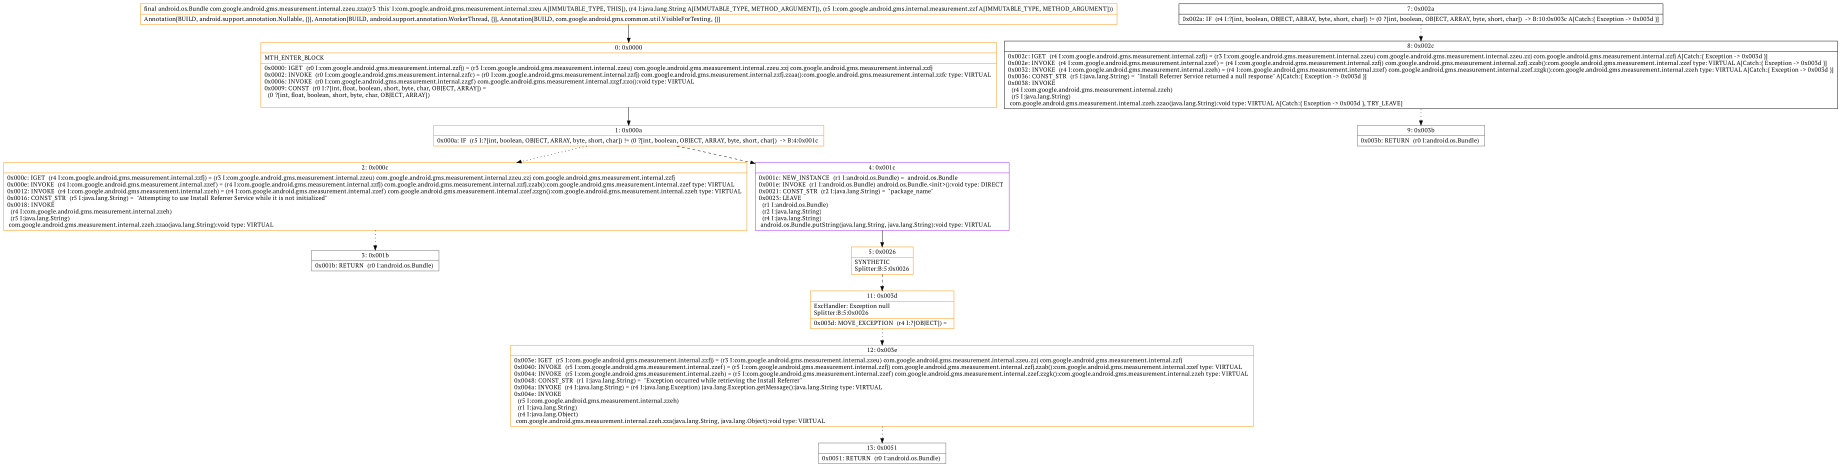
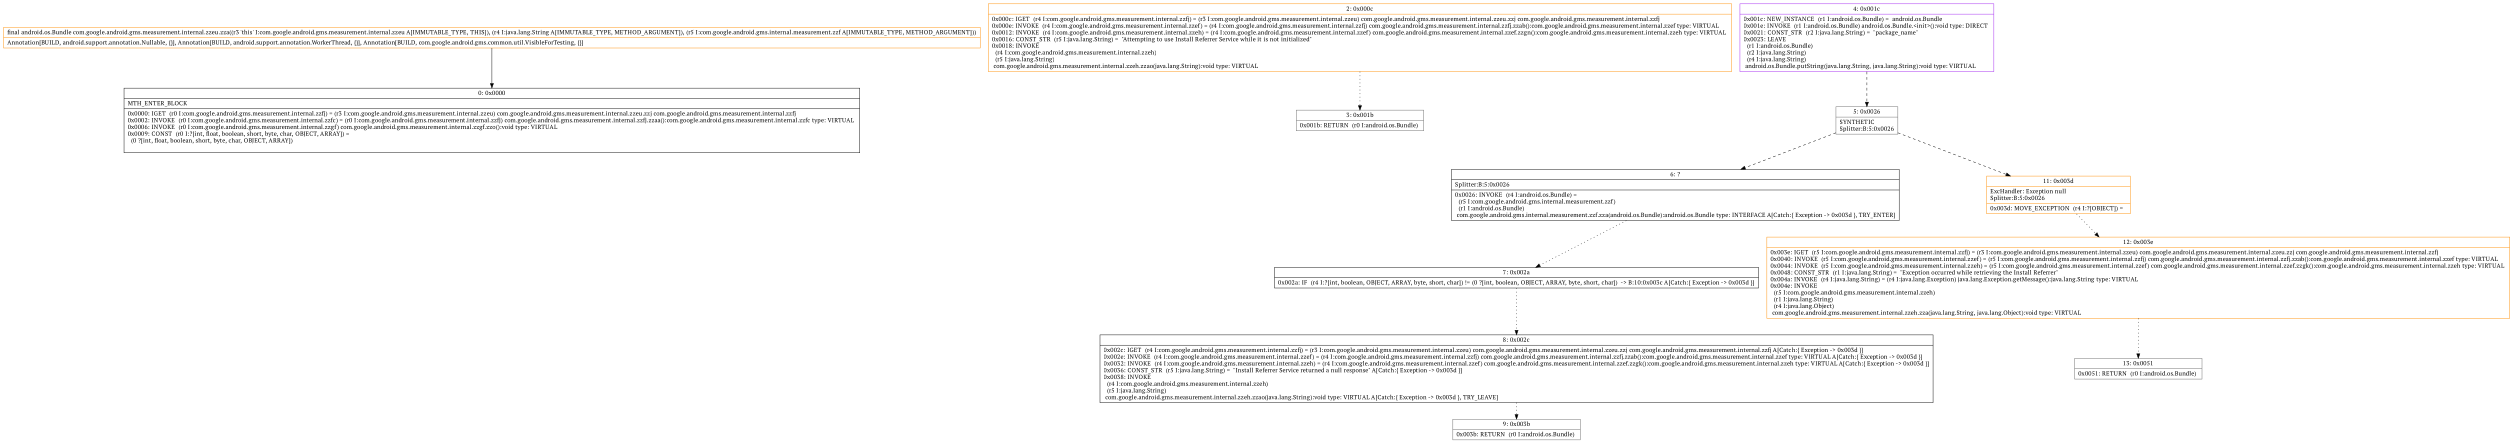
node "0: 0x0000": color darkorange -> black
node "1: 0x000a": removed
node "6: ?": added
edge "4: 0x001c" -> "5: 0x0026": style solid -> dashed
node "5: 0x0026": color darkorange -> gray40
